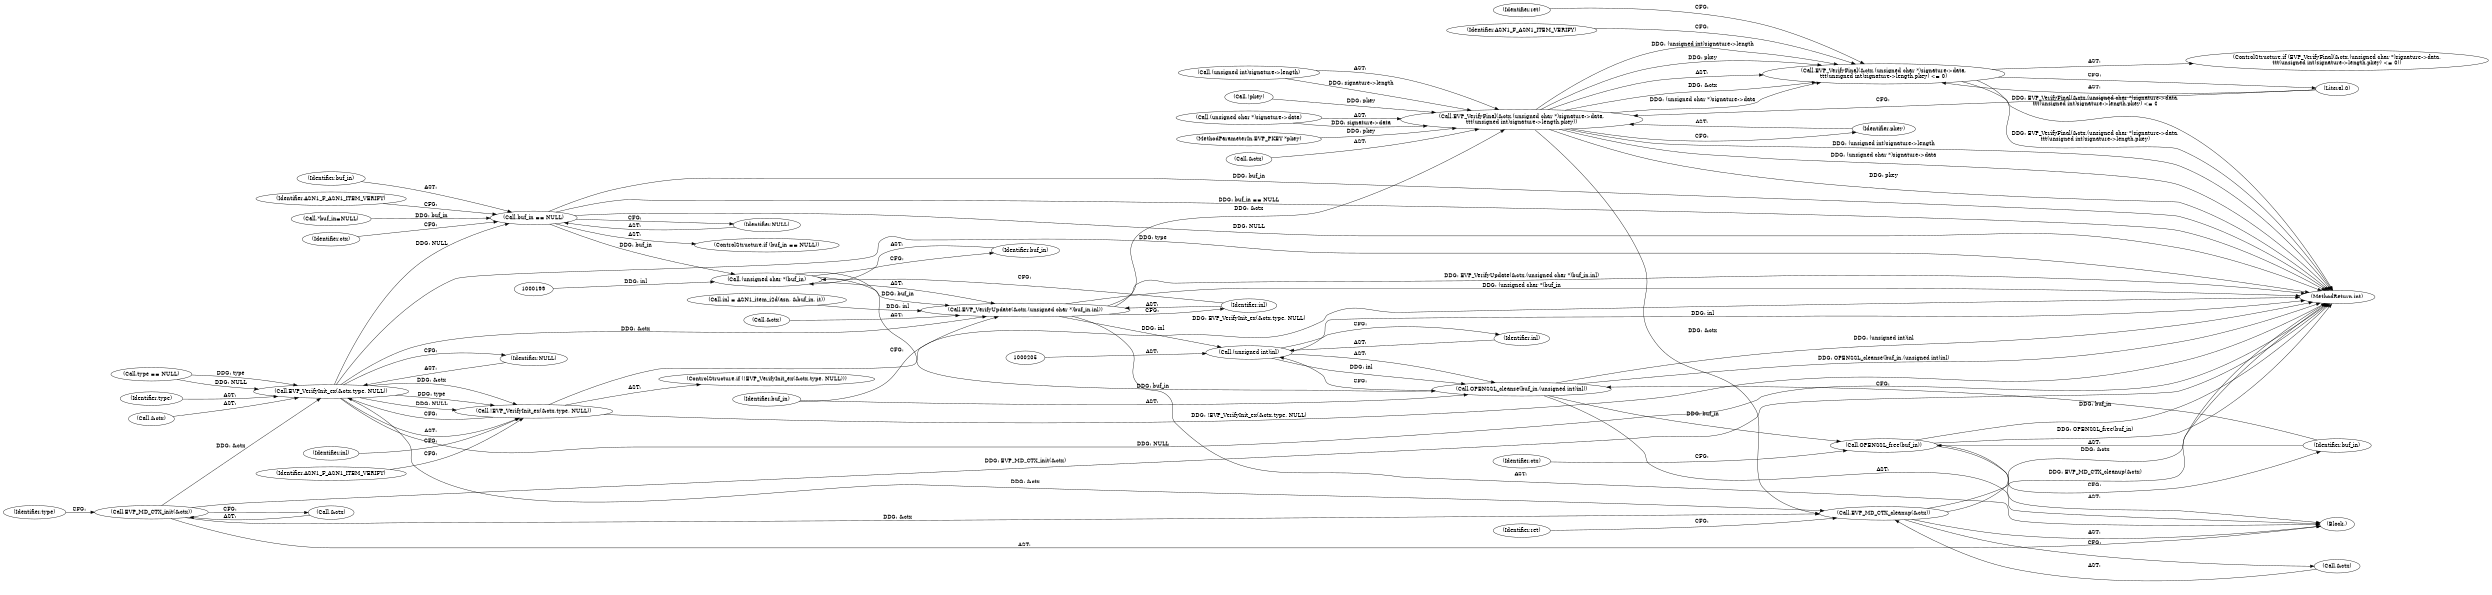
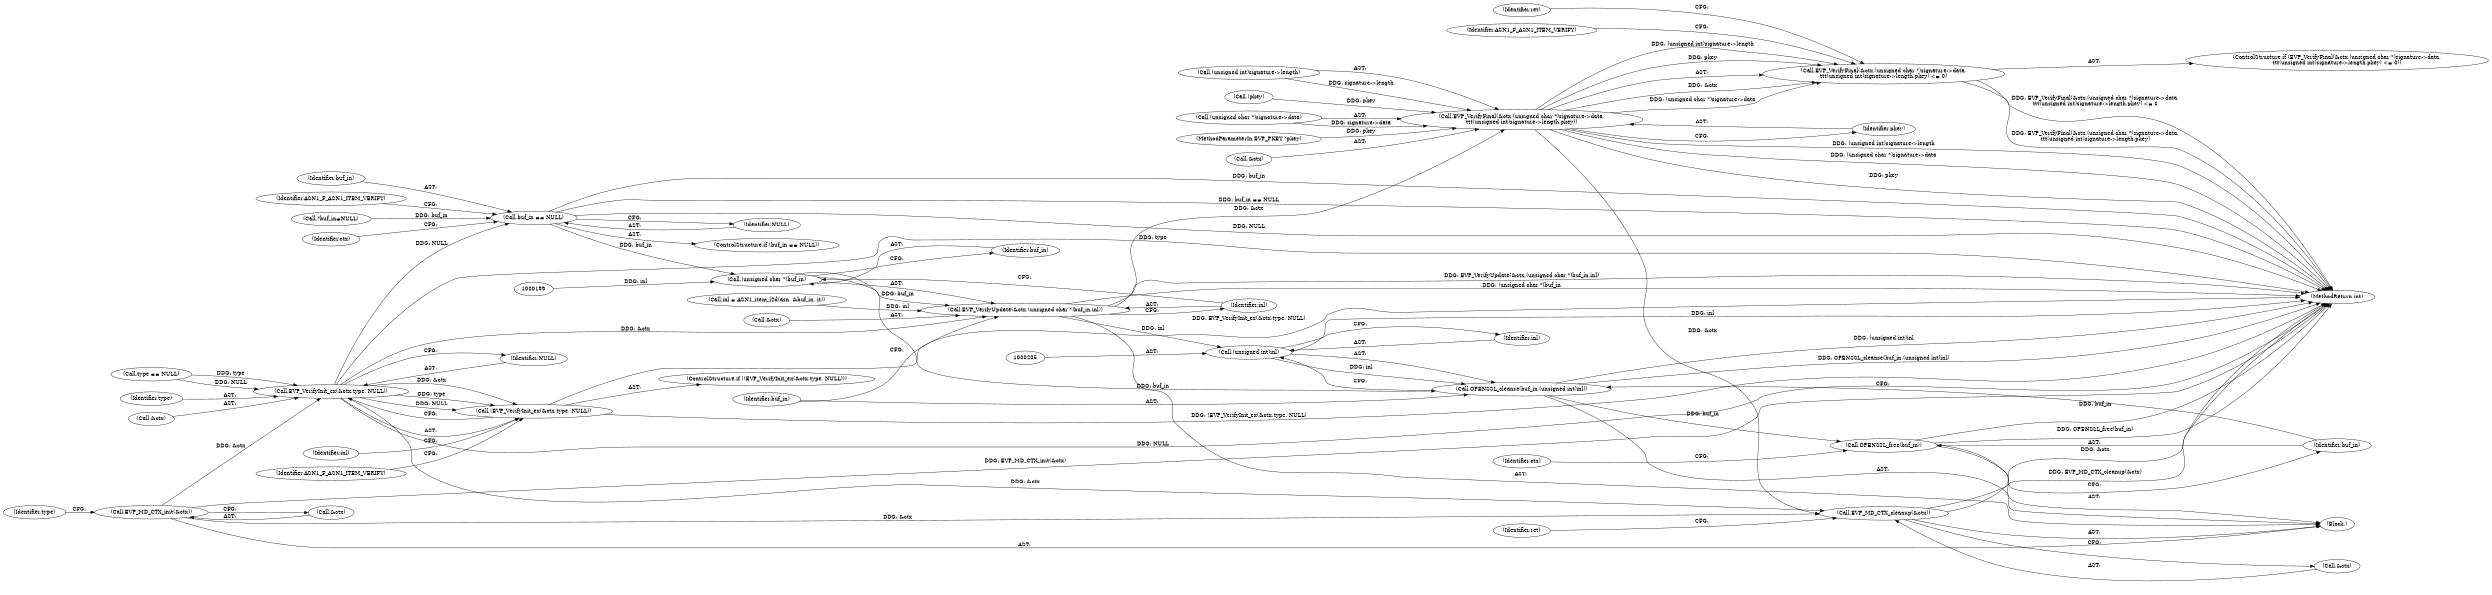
node "(Literal,0)": removed
